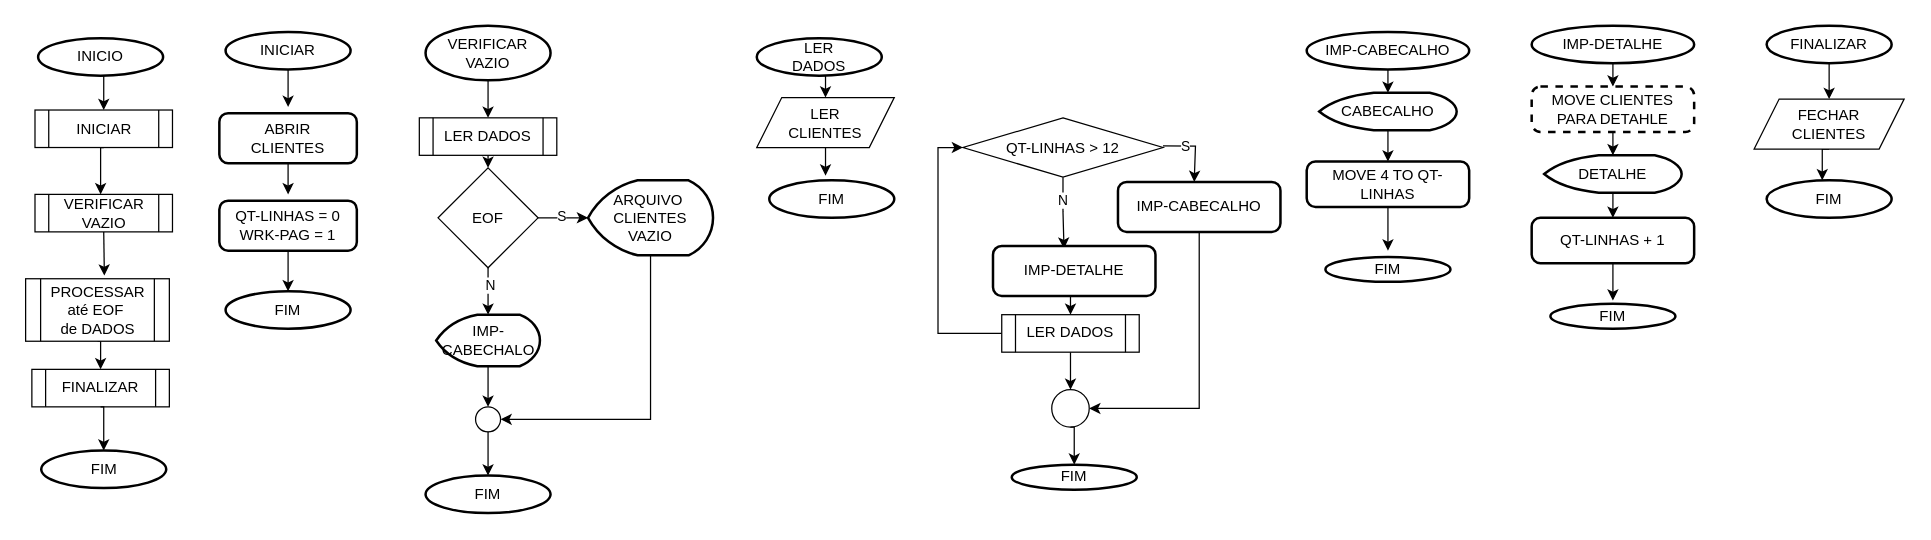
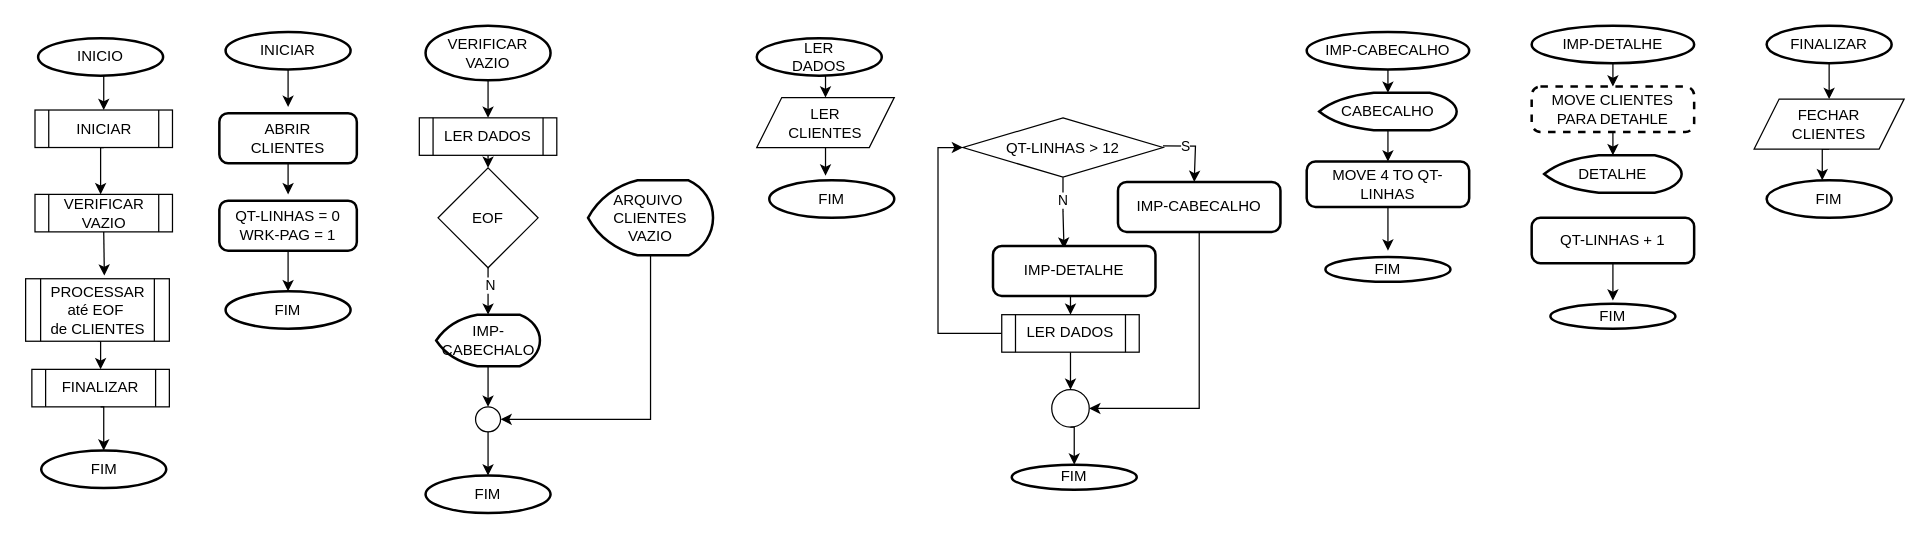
edge "DETALHE" -> "QT-LINHAS + 1": removed
edge "EOF" -> "ARQUIVO CLIENTES VAZIO": removed, label "S"
node "PROCESSAR até EOF de DADOS": label "PROCESSAR até EOF de DADOS" -> "PROCESSAR até EOF de CLIENTES"
